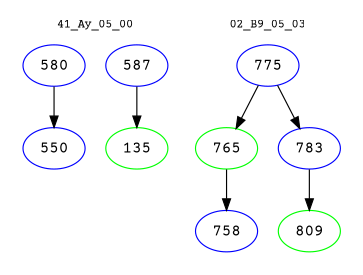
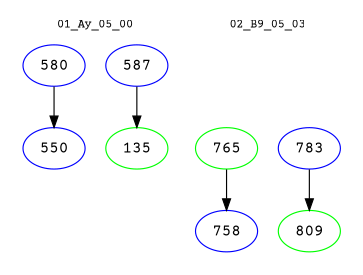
cluster "41_Ay_05_00": label "41_Ay_05_00" -> "01_Ay_05_00"
node "775": removed
